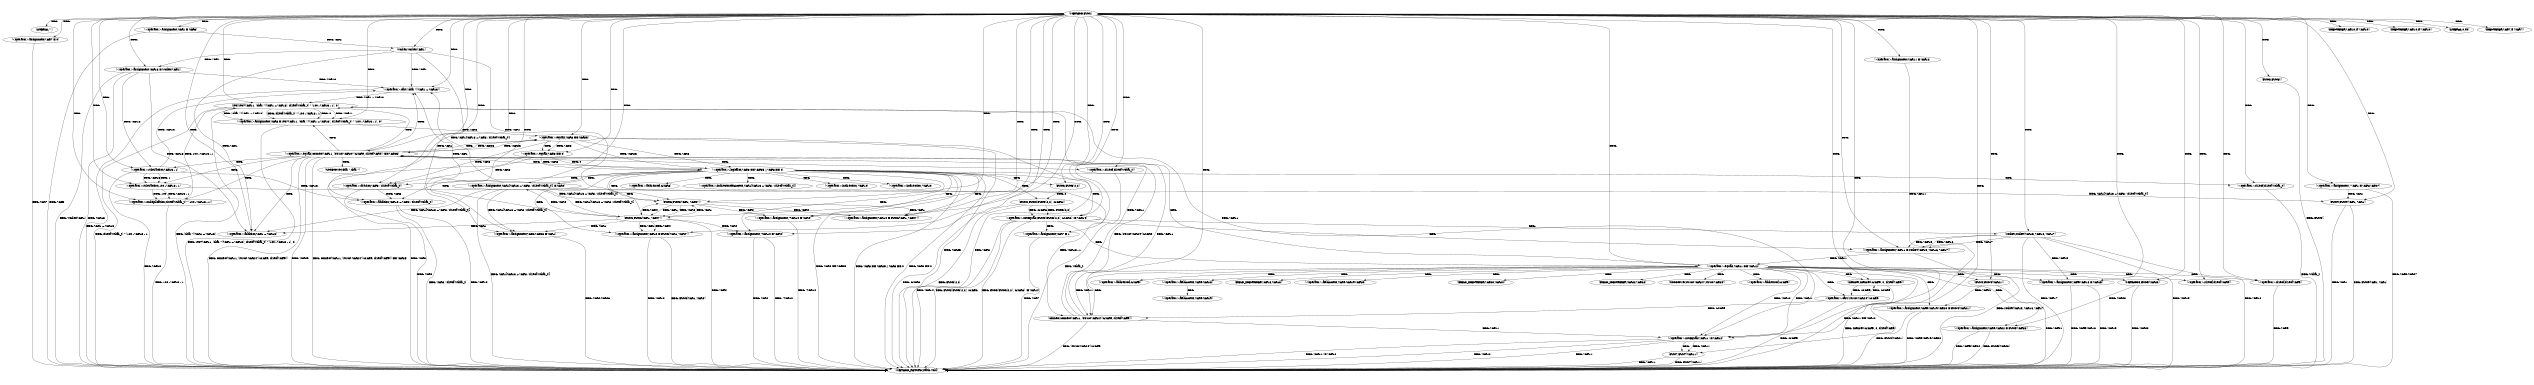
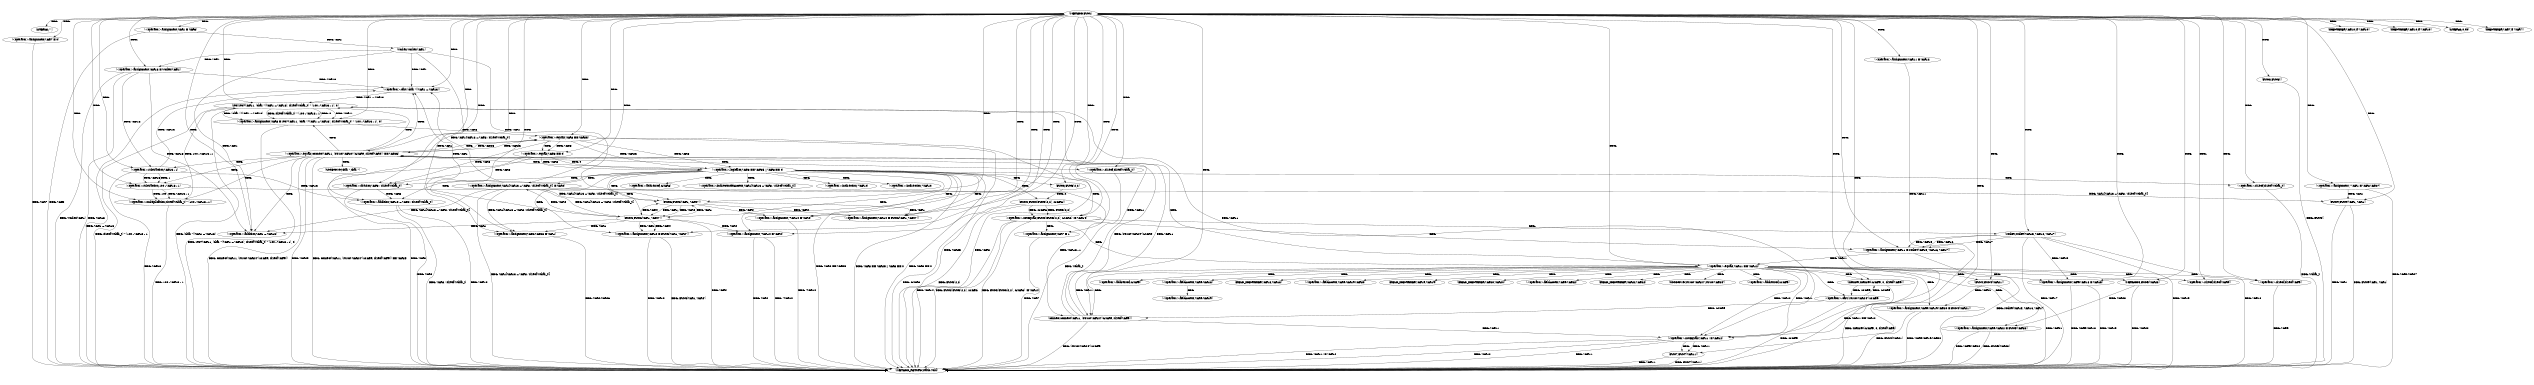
edge "(METHOD,FUN1)" -> "(wcslen,wcslen(VAR1))": removed, label "DDG:"
node "(FIELD_IDENTIFIER,VAR19,VAR19)": added
node "(<operator>.fieldAccess,VAR9.VAR22)": added
